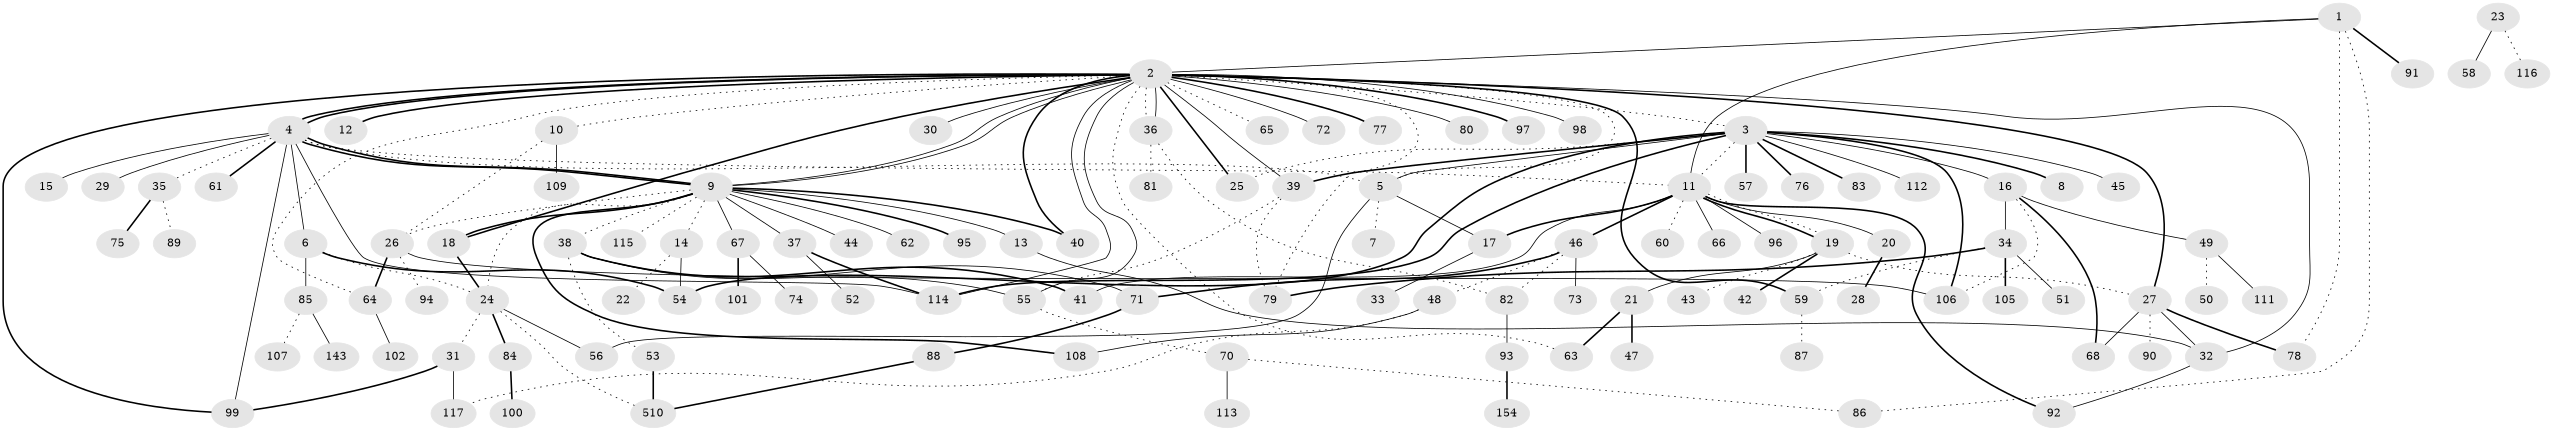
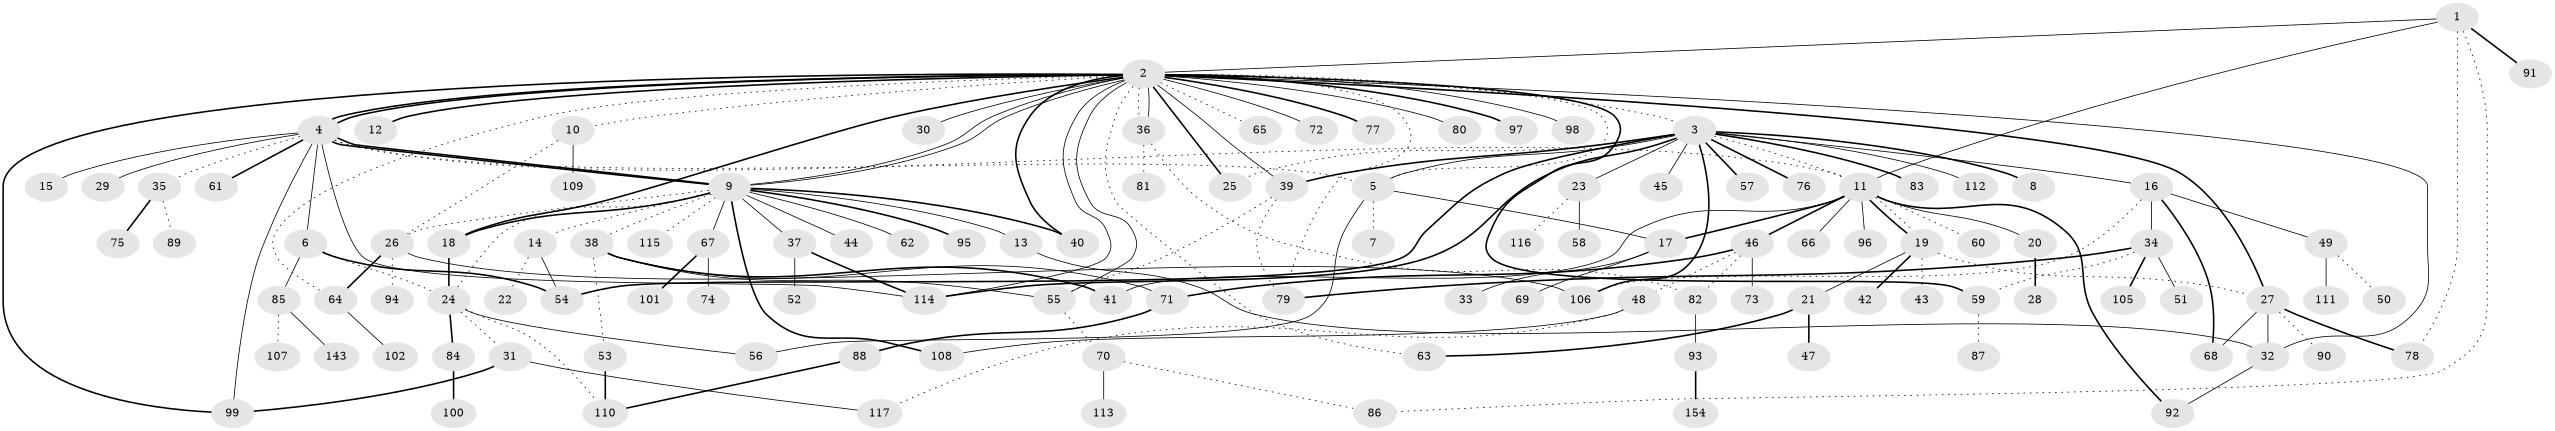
edge "3" -- "23": added
node "69": added
node "510": label "510" -> "110"
